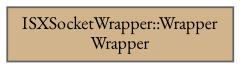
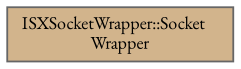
node "ISXSocketWrapper::Wrapper Wrapper": label "ISXSocketWrapper::Wrapper Wrapper" -> "ISXSocketWrapper::Socket Wrapper"
